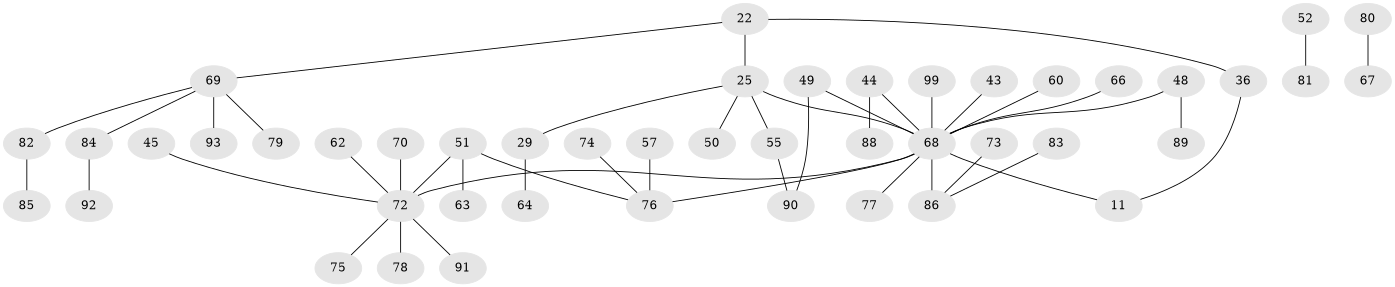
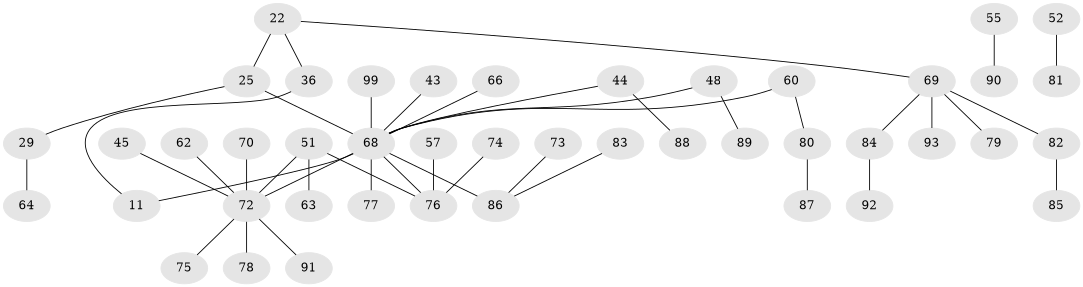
node "49": removed
node "67": label "67" -> "87"
edge "25" -- "55": removed
edge "60" -- "80": added
node "50": removed
